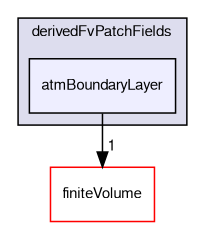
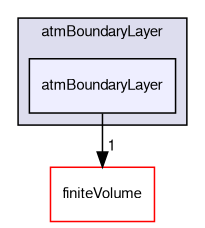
cluster "derivedFvPatchFields": label "derivedFvPatchFields" -> "atmBoundaryLayer"
